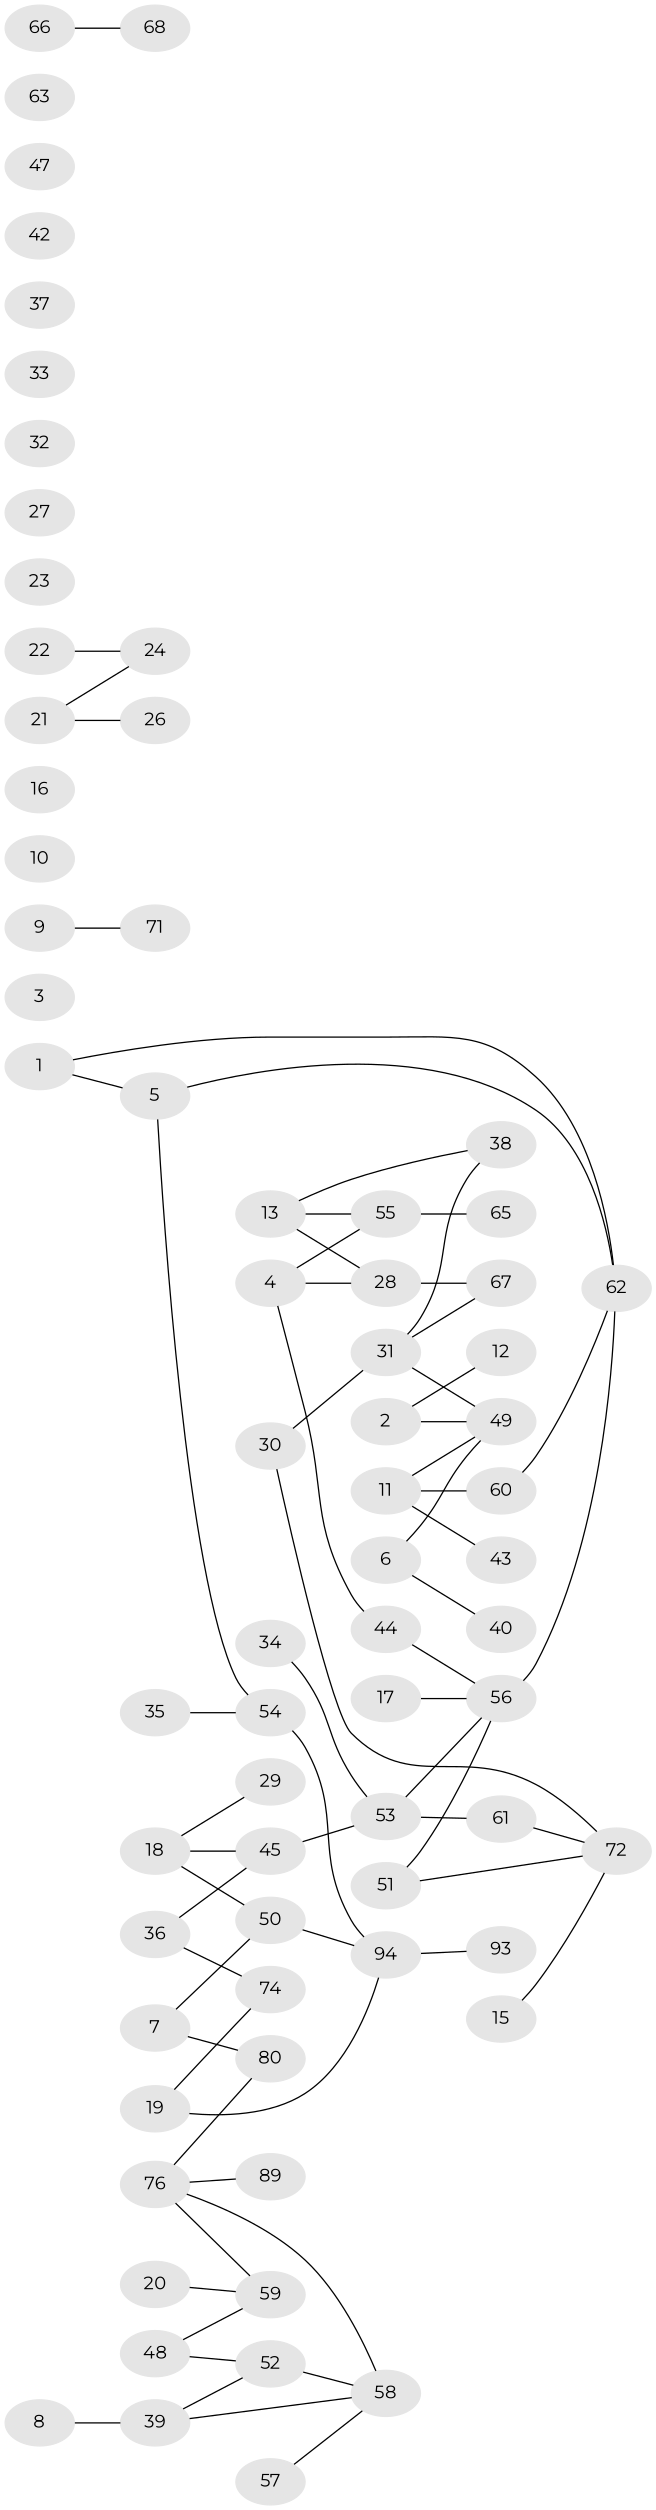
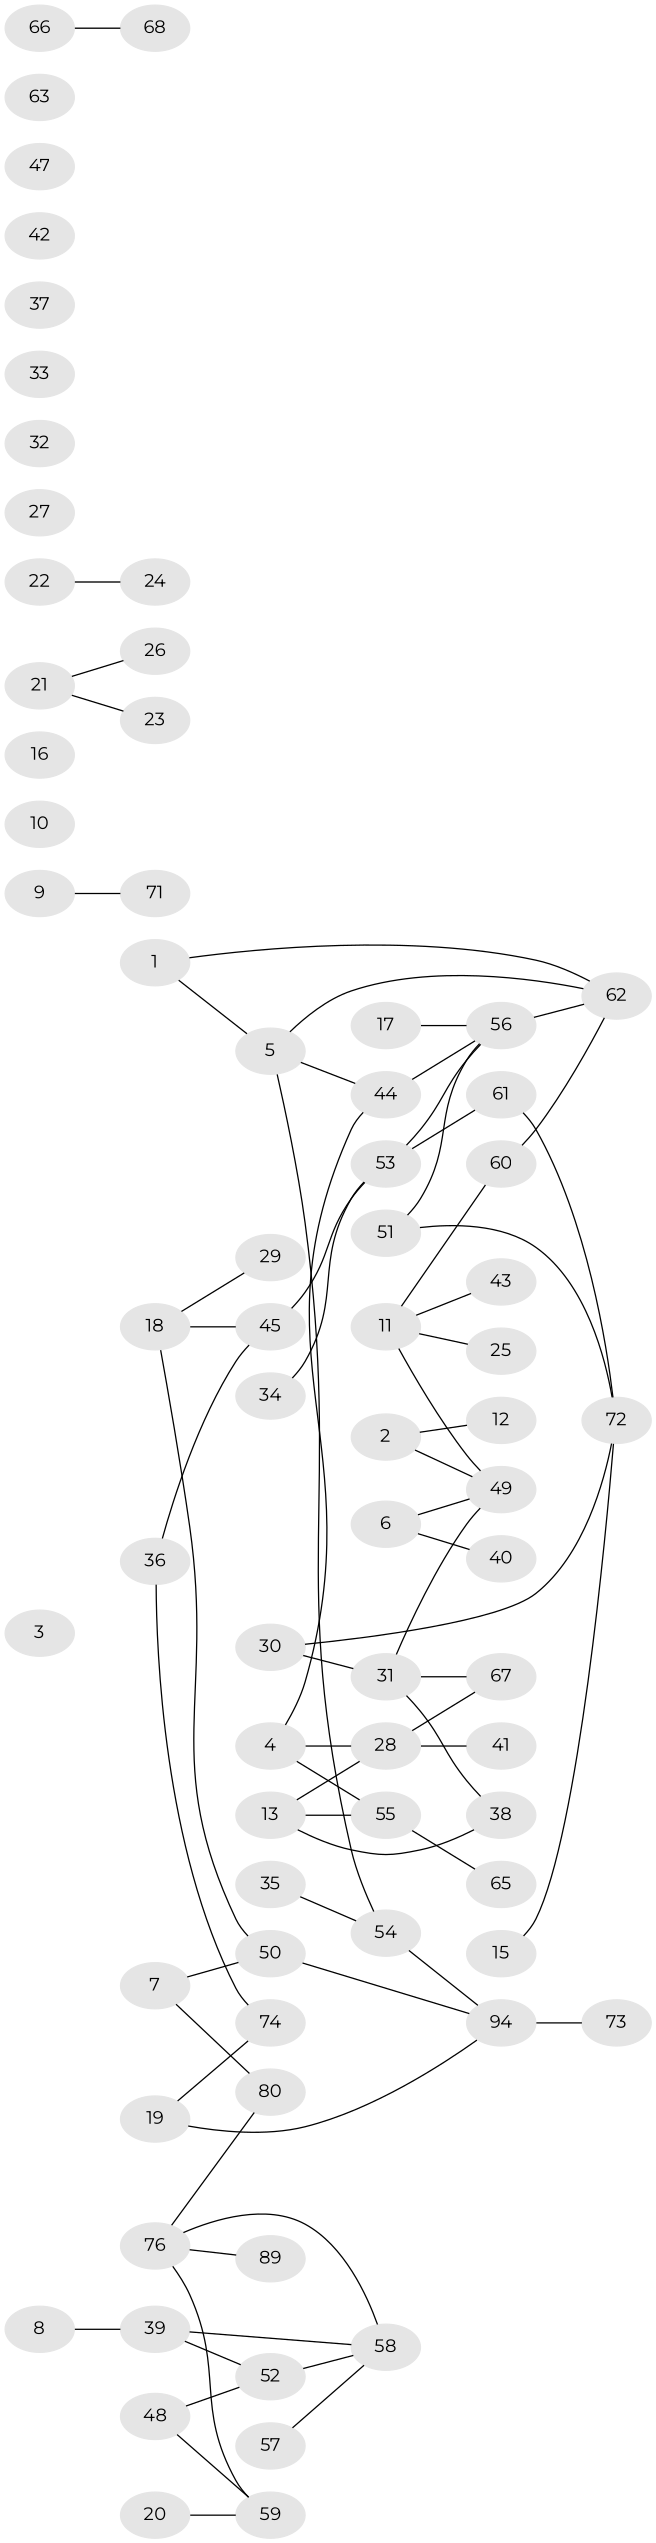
edge "24" -- "21": now "23" -- "21"
edge "5" -- "44": added
node "25": added
node "41": added
node "93": label "93" -> "73"
